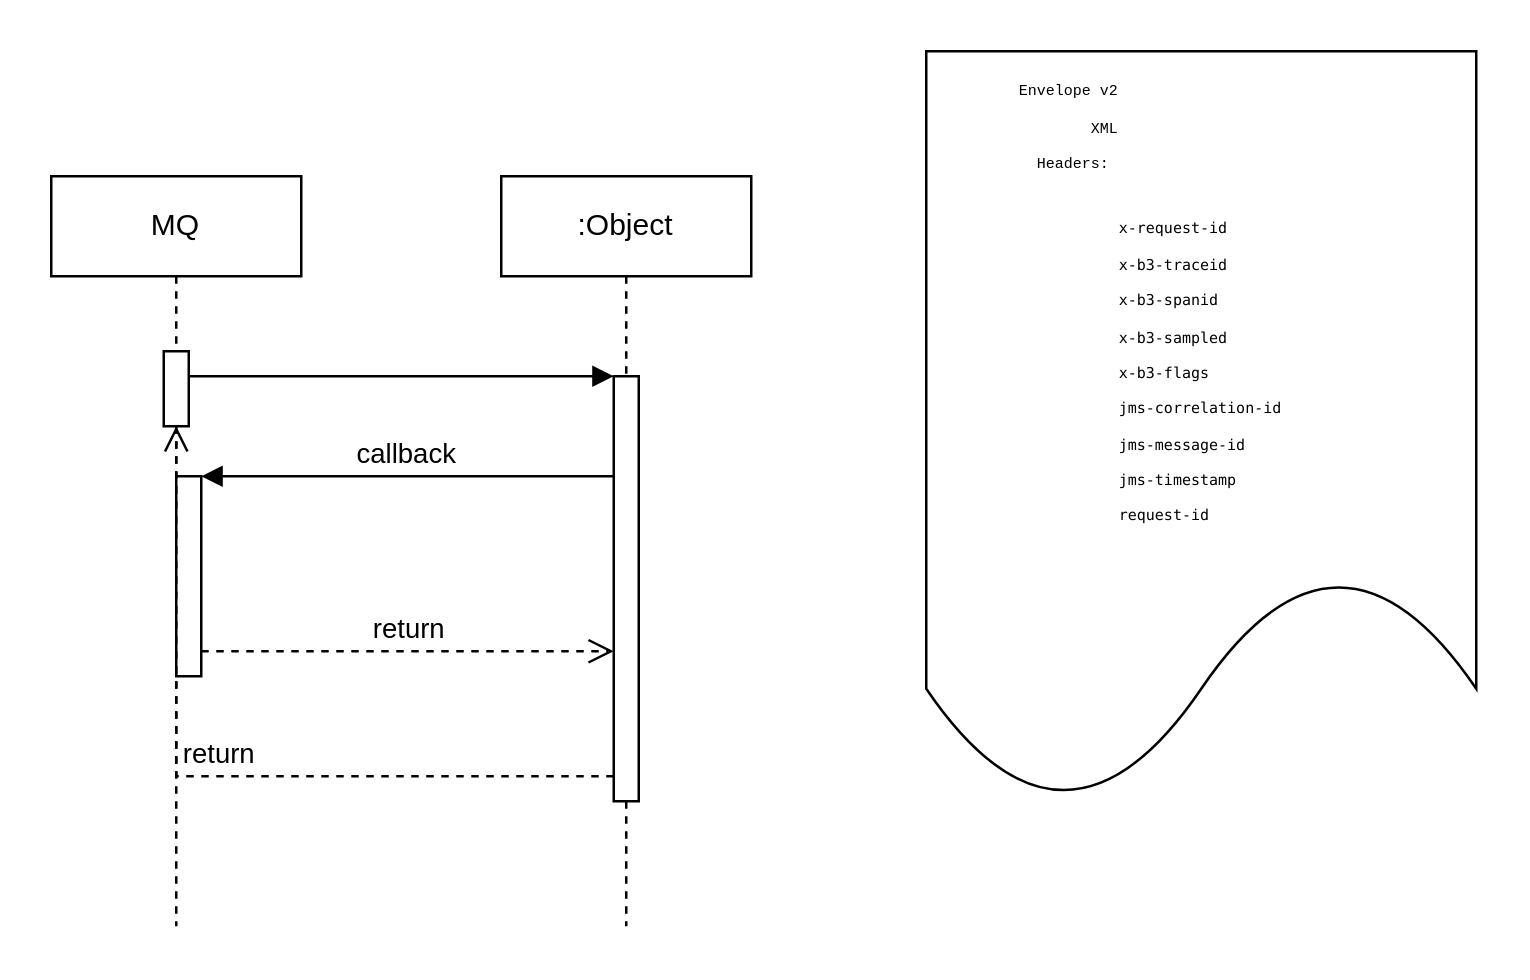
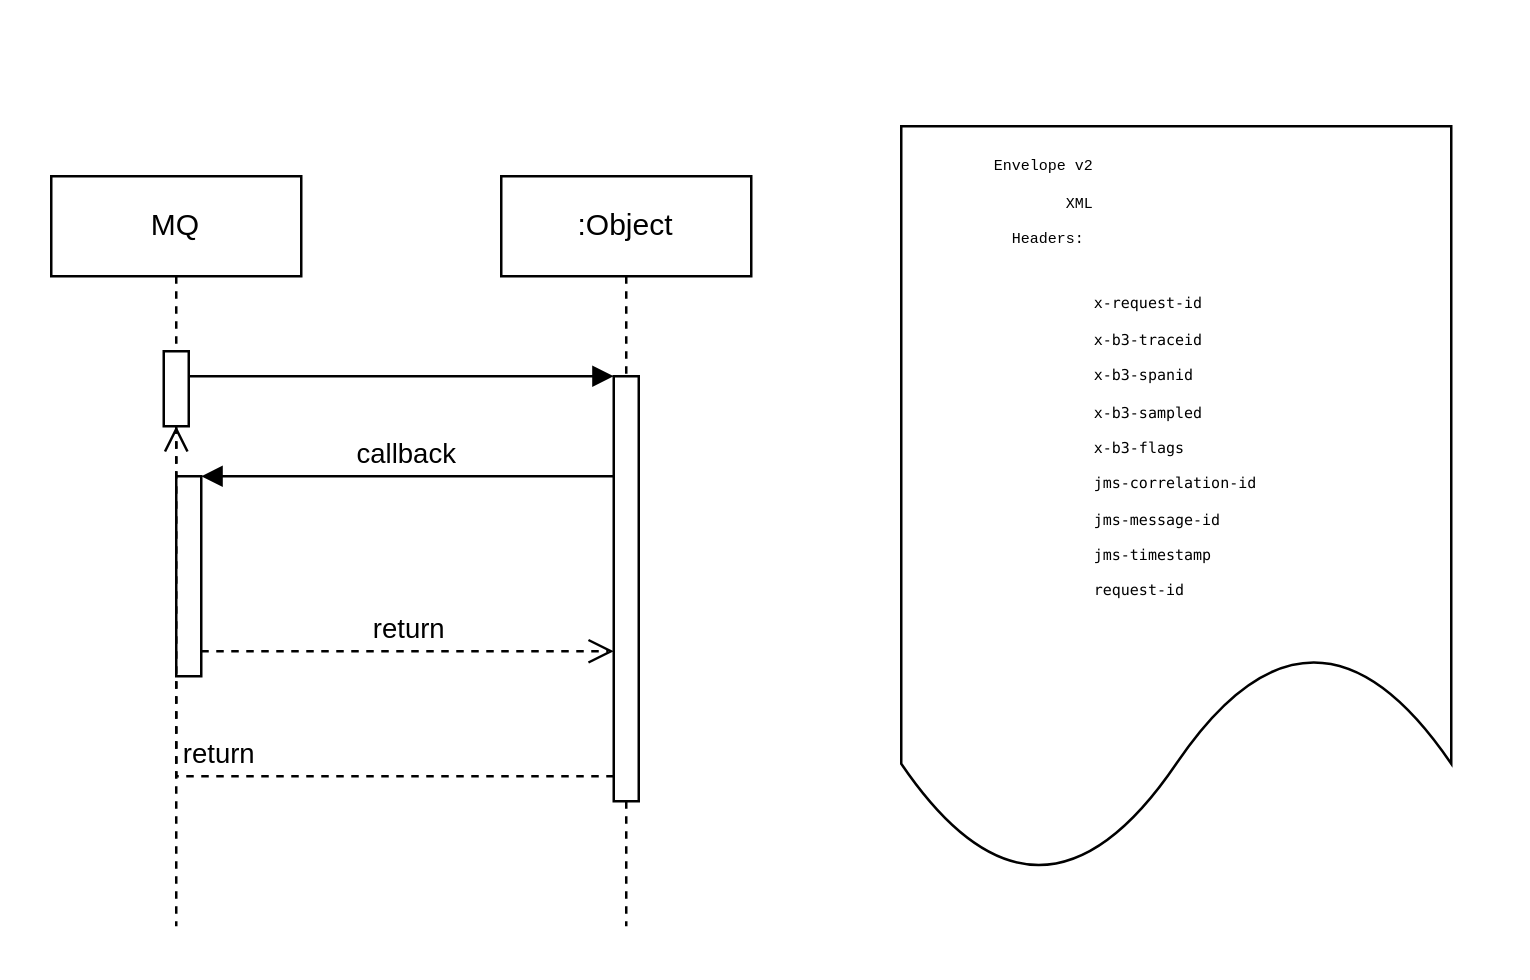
node "Envelope v2 XML Headers: x-request-id x-b3-traceid x-b3-spanid x-b3-sampled x-b3-flags jms-correlation-id jms-message-id jms-timestamp request-id": moved (1201, 426) -> (1176, 501)
